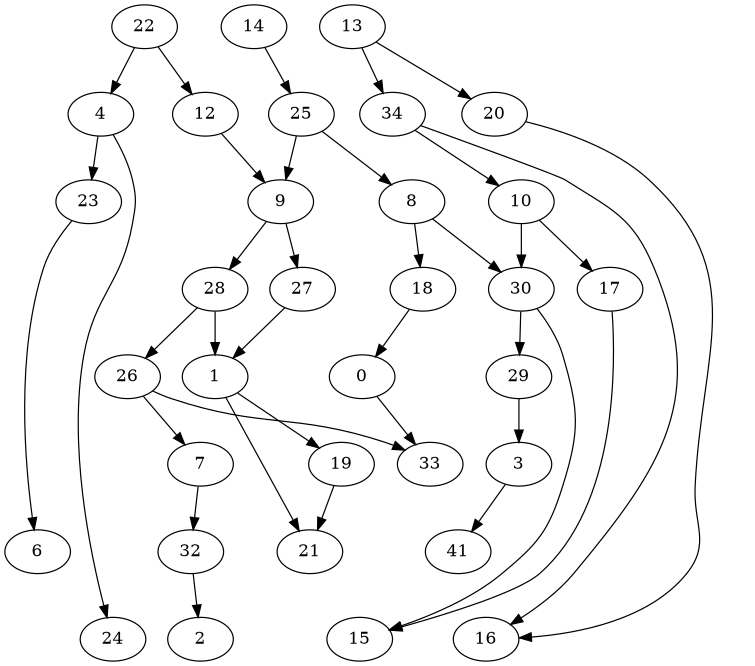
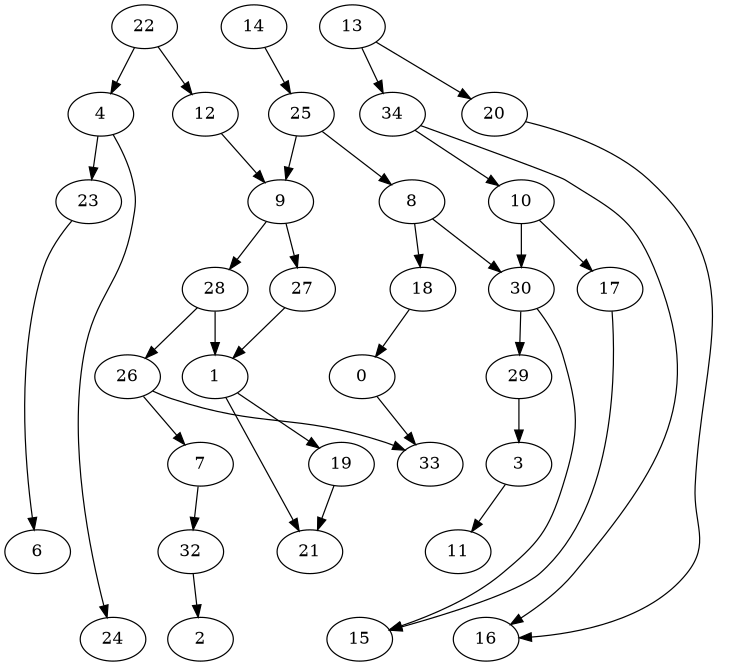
node "41": label "41" -> "11"
